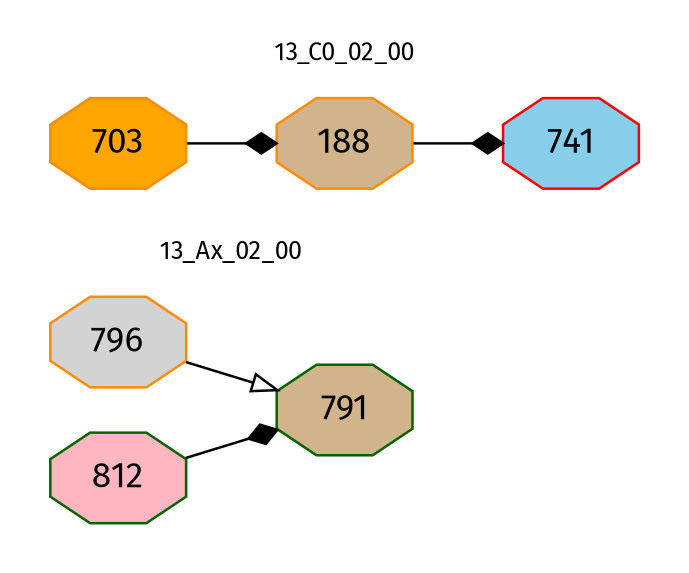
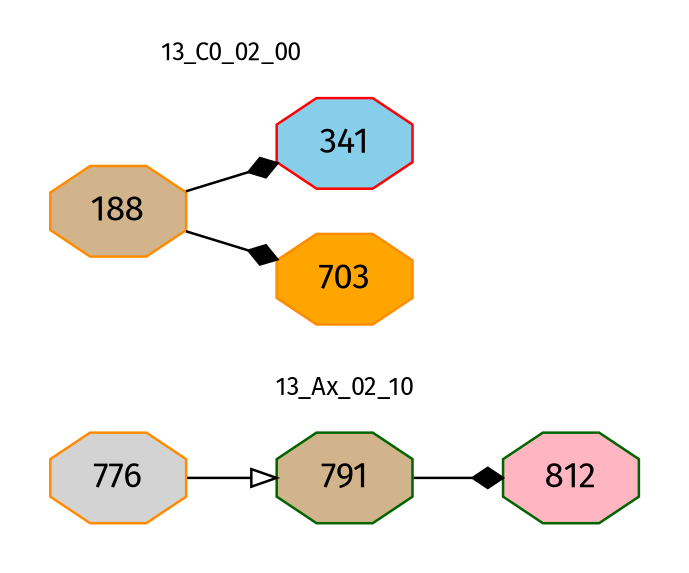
edge "703" -> "188": reversed
node "741": label "741" -> "341"
cluster "13_Ax_02_00": label "13_Ax_02_00" -> "13_Ax_02_10"
node "796": label "796" -> "776"
edge "812" -> "791": reversed
